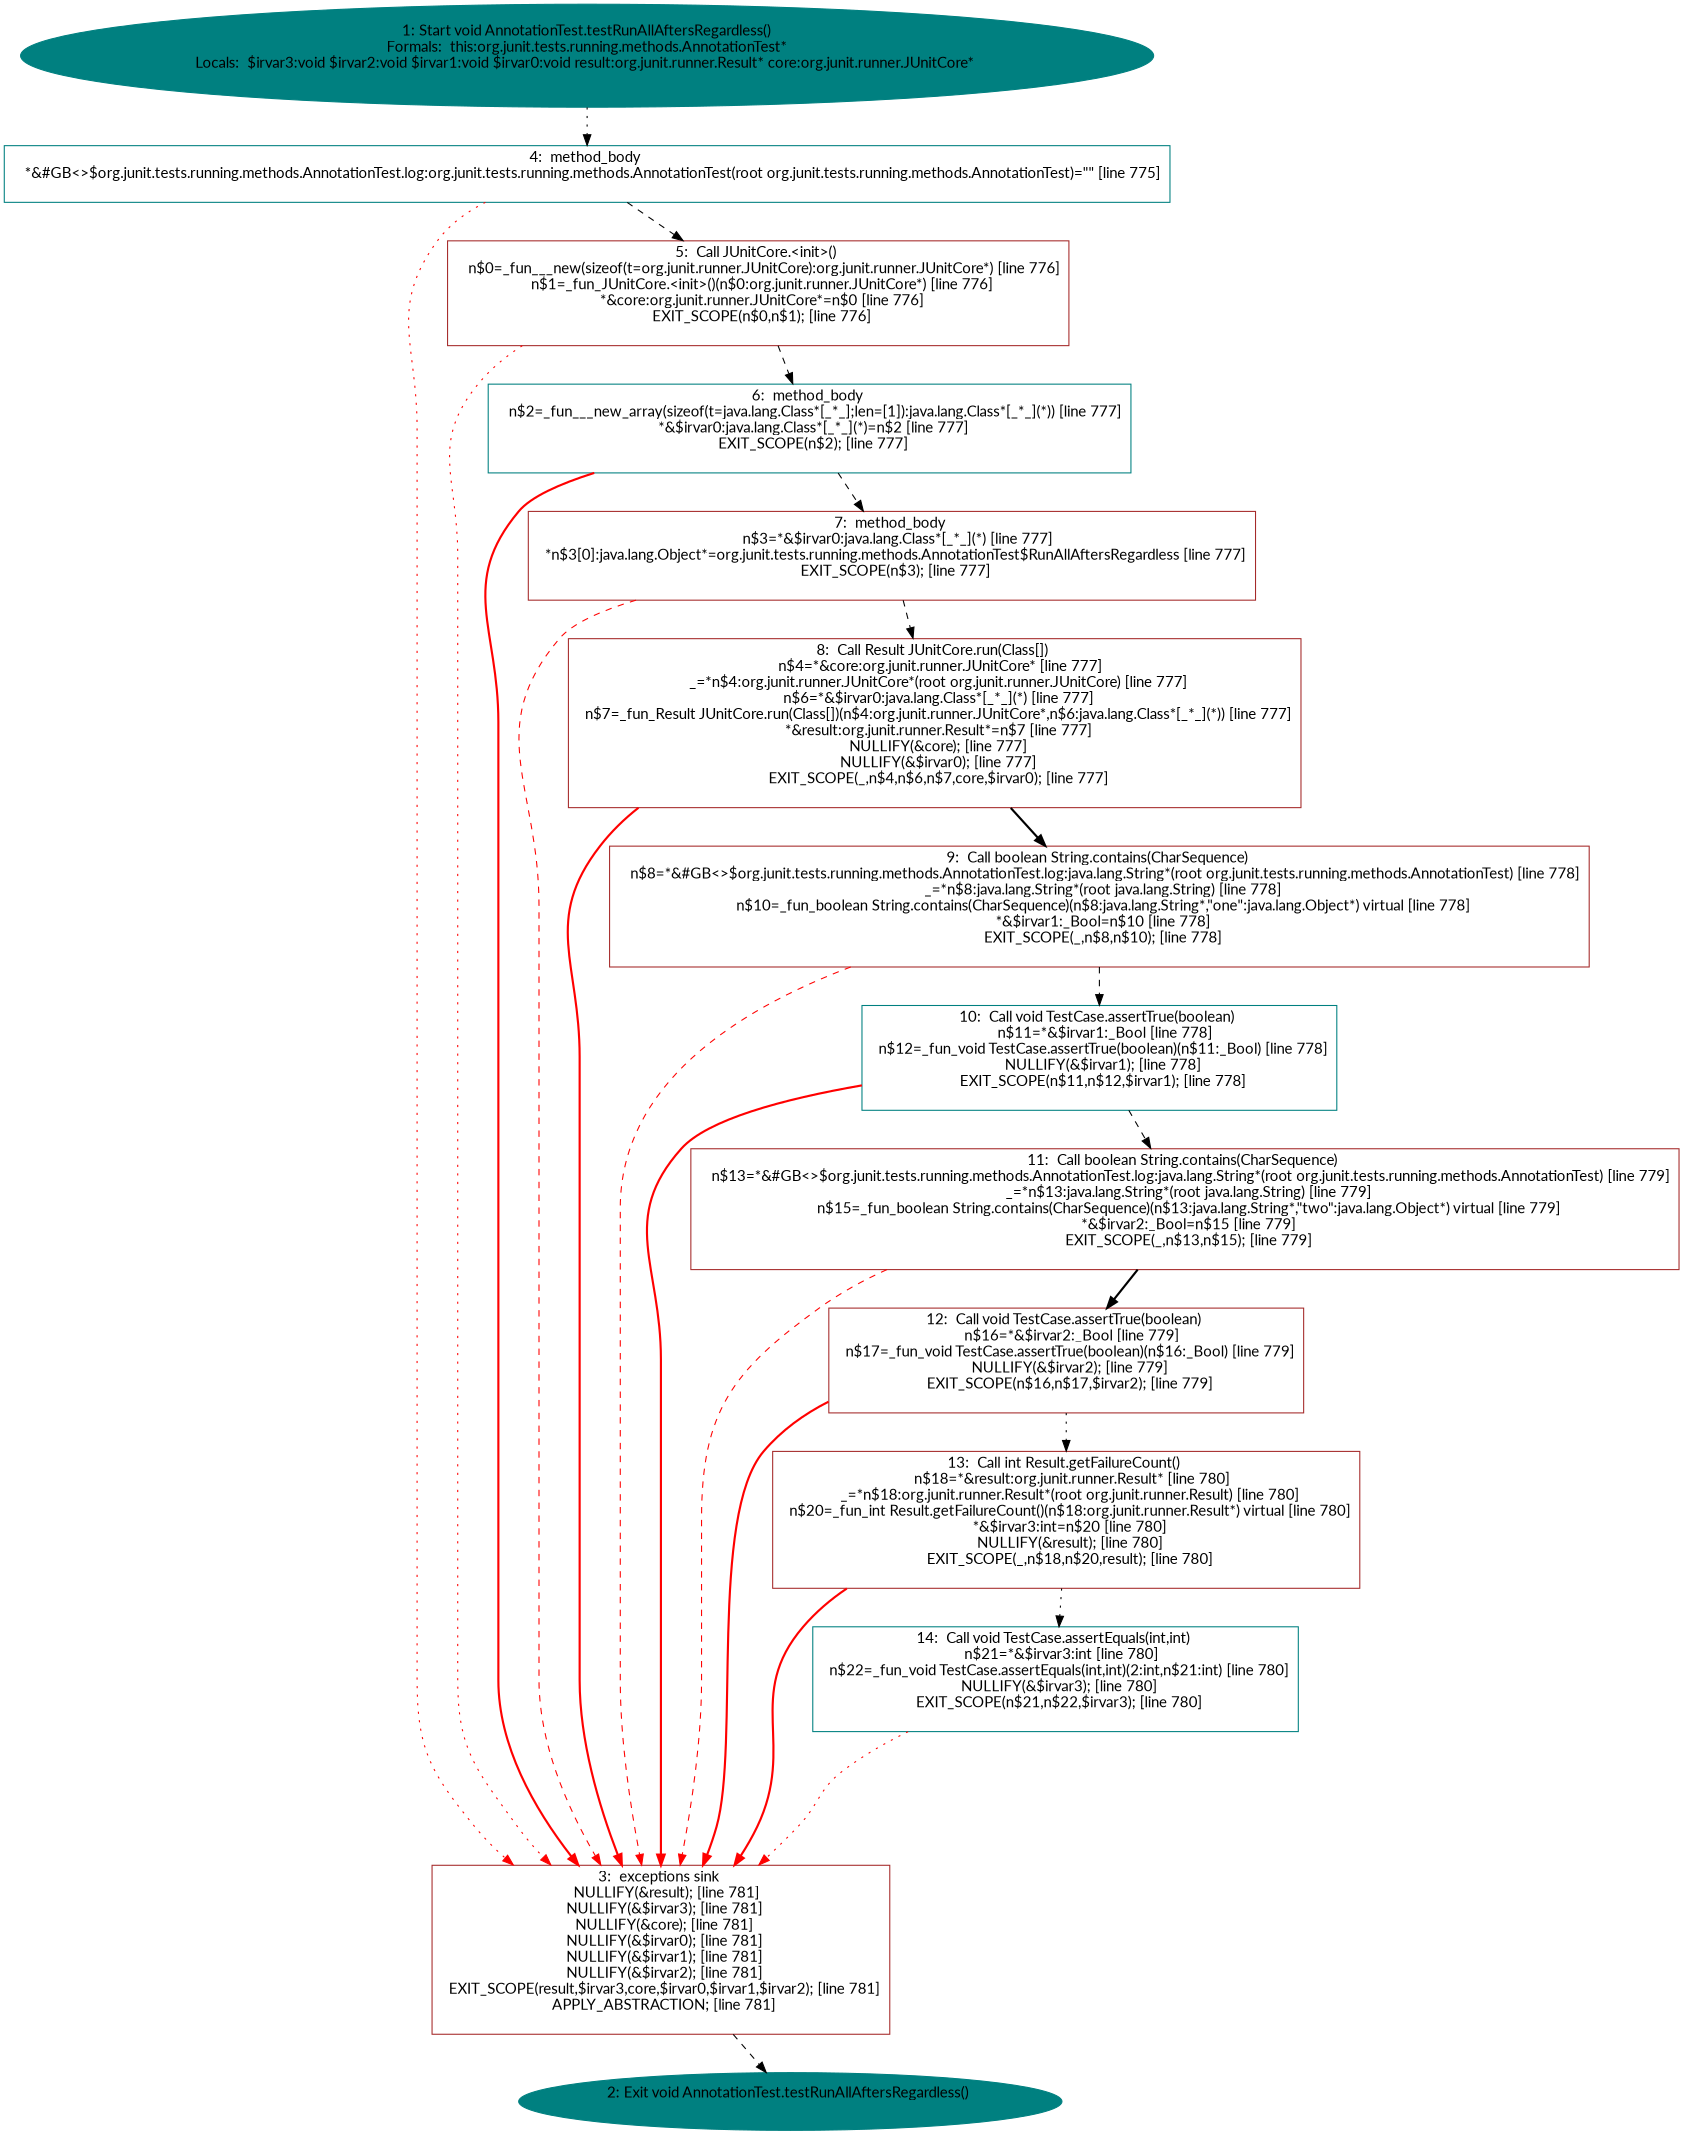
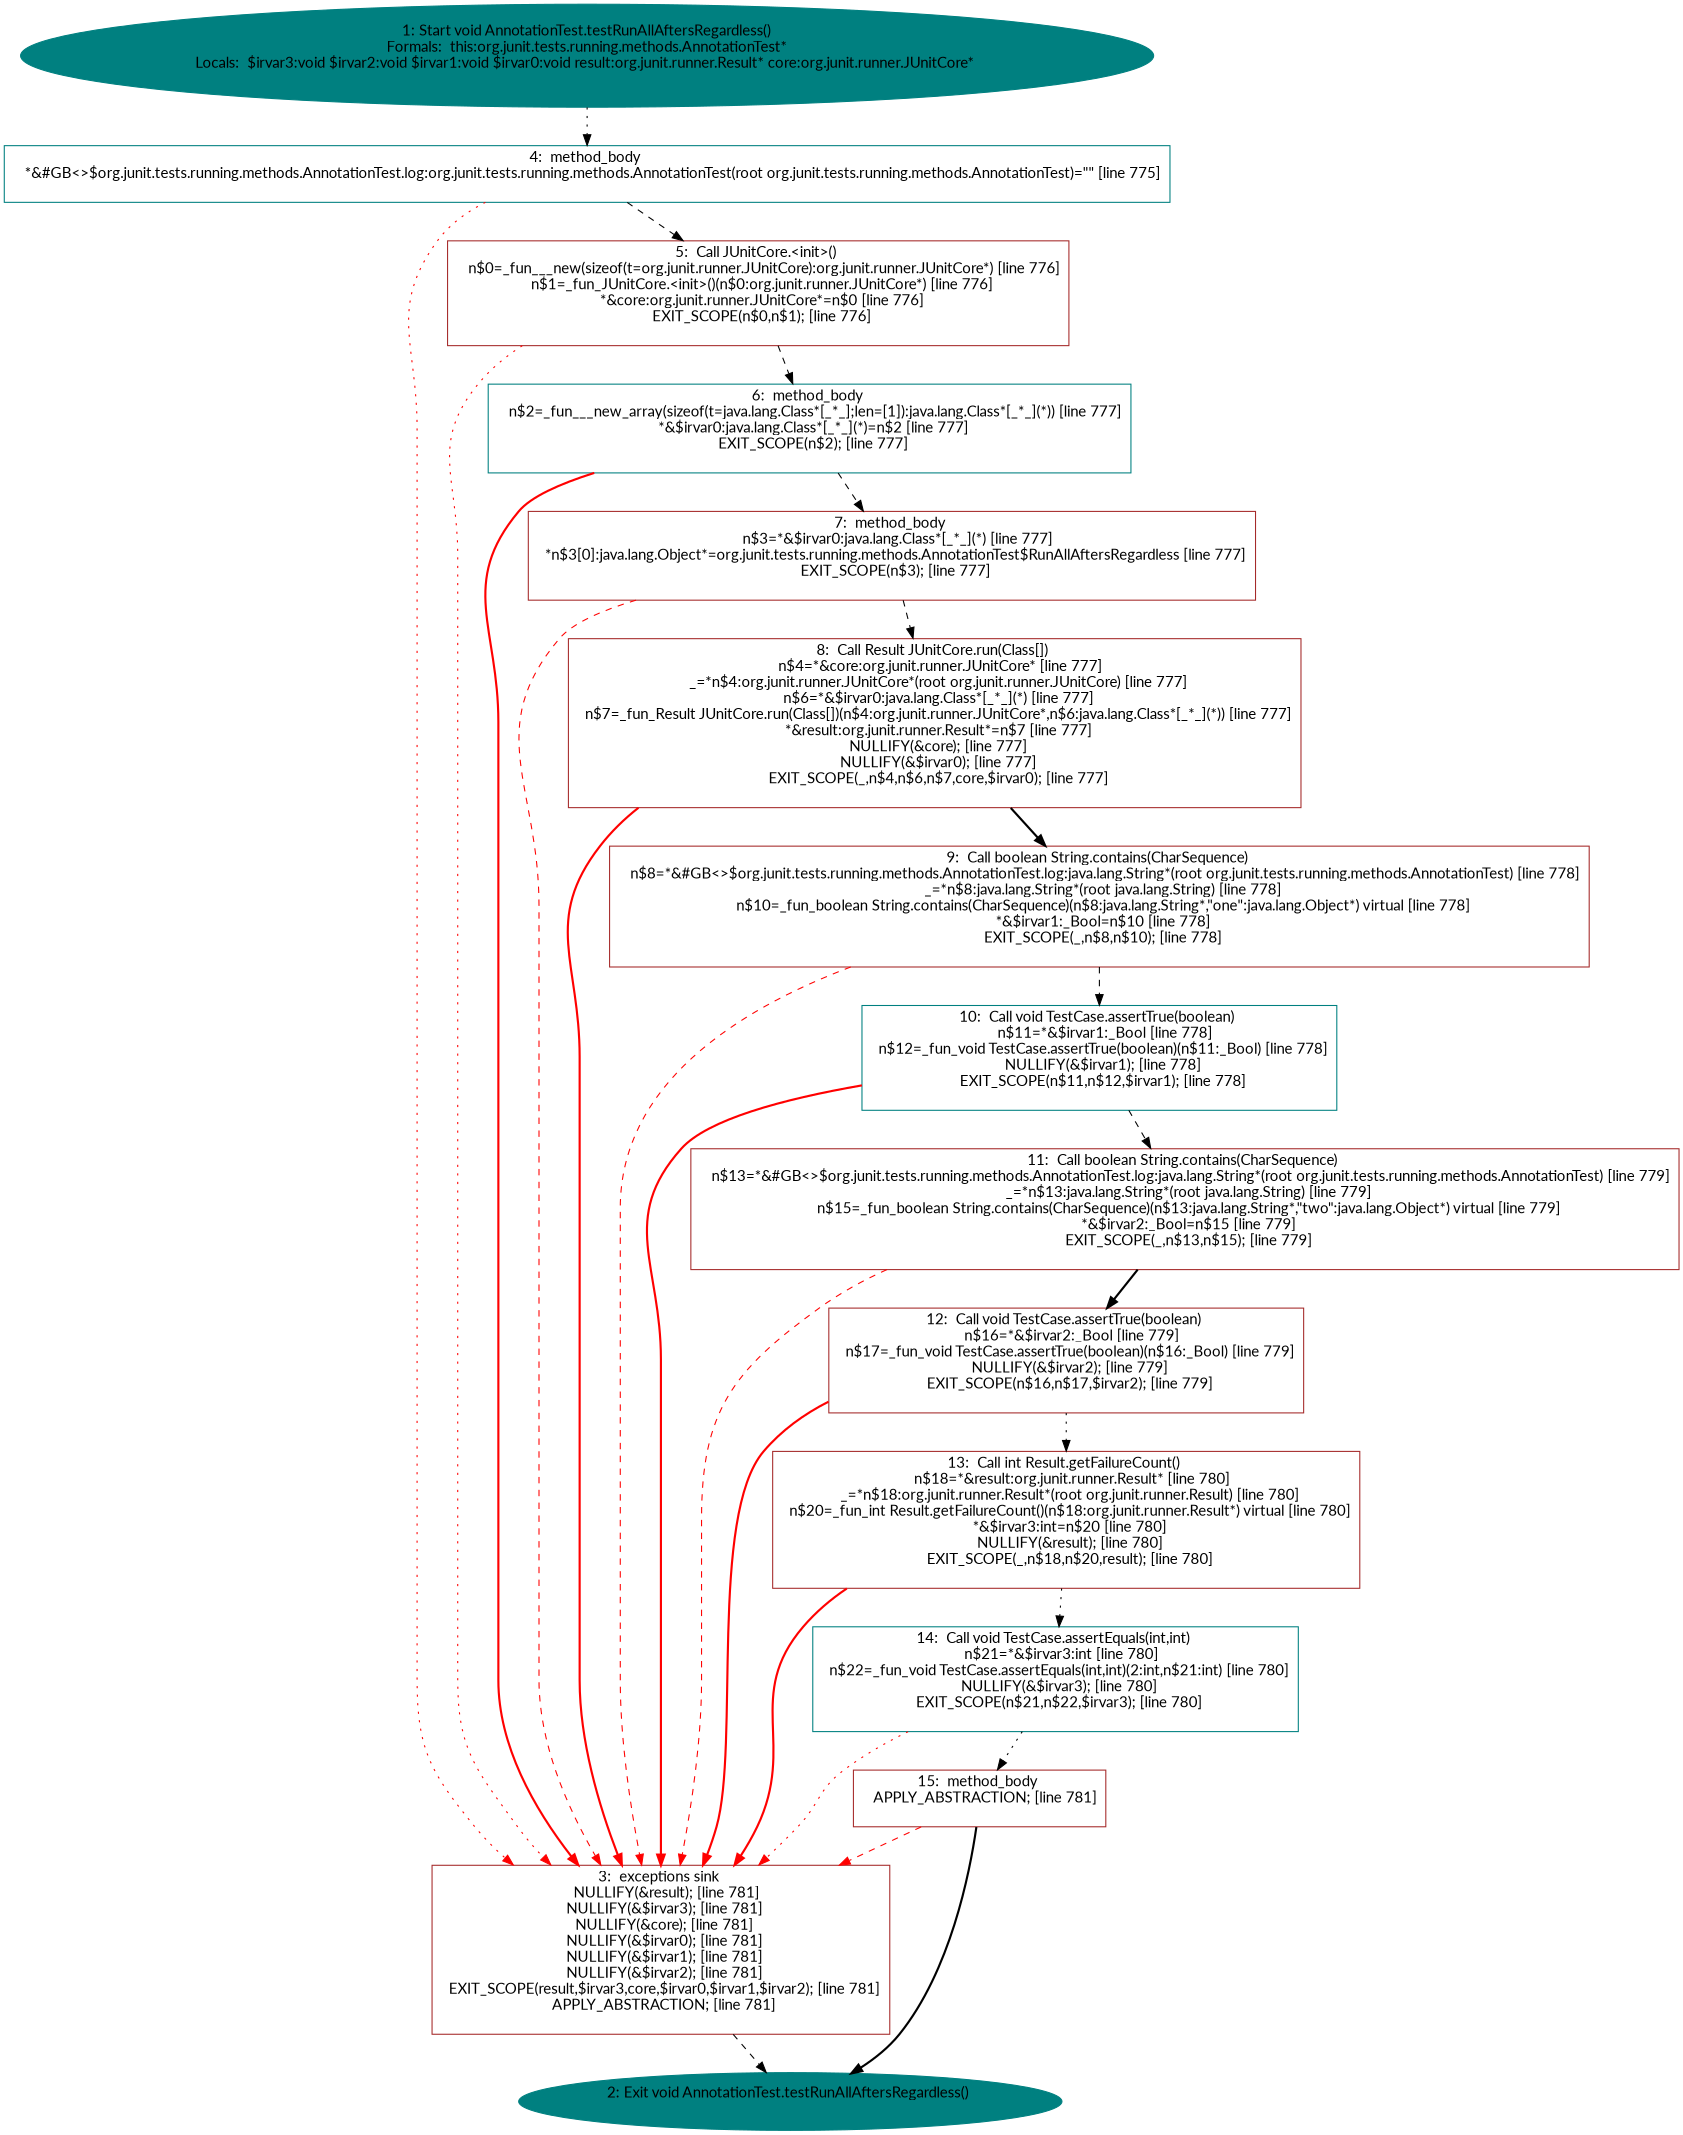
node "15:  method_body APPLY_ABSTRACTION; [line 781]": added
